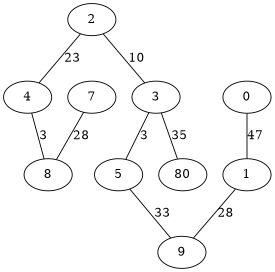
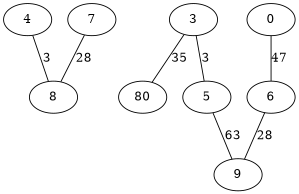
node "2": removed
node "1": label "1" -> "6"
edge "5" -- "9": label "33" -> "63"
